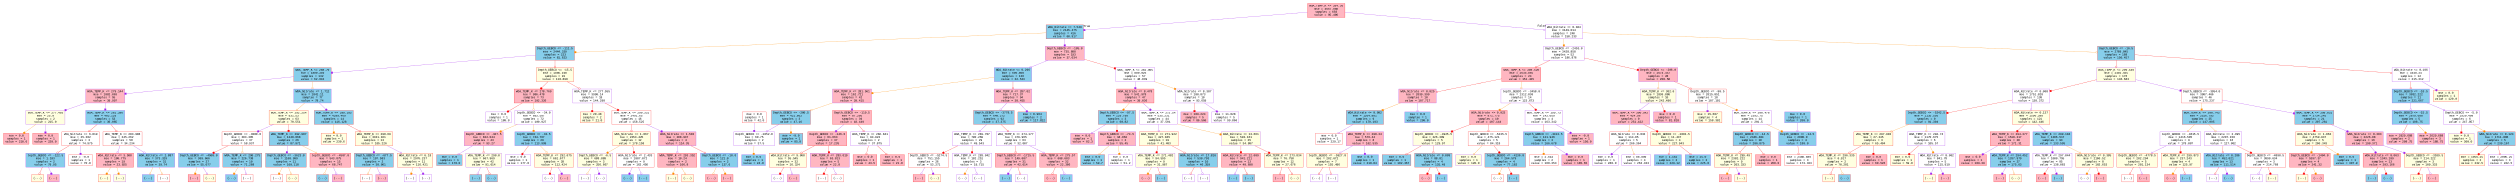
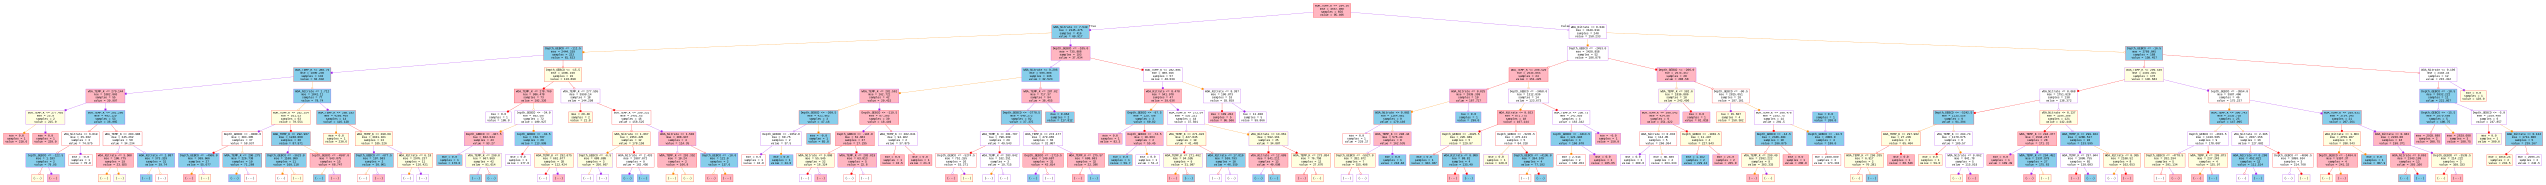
edge "mse = 0.0 samples = 1 value = 42.0" -> "Depth_GEBCO <= -1052.0 mse = 60.75 samples = 2 value = 37.5": reversed
edge "Depth_GEBCO <= -74.5 mse = 18.063 samples = 2 value = 55.45" -> "mse = 0.0 samples = 1 value = 59.7": color darkorange -> purple
node "mse = 25.0 samples = 2 value = 225.0": fillcolor skyblue -> lightpink
